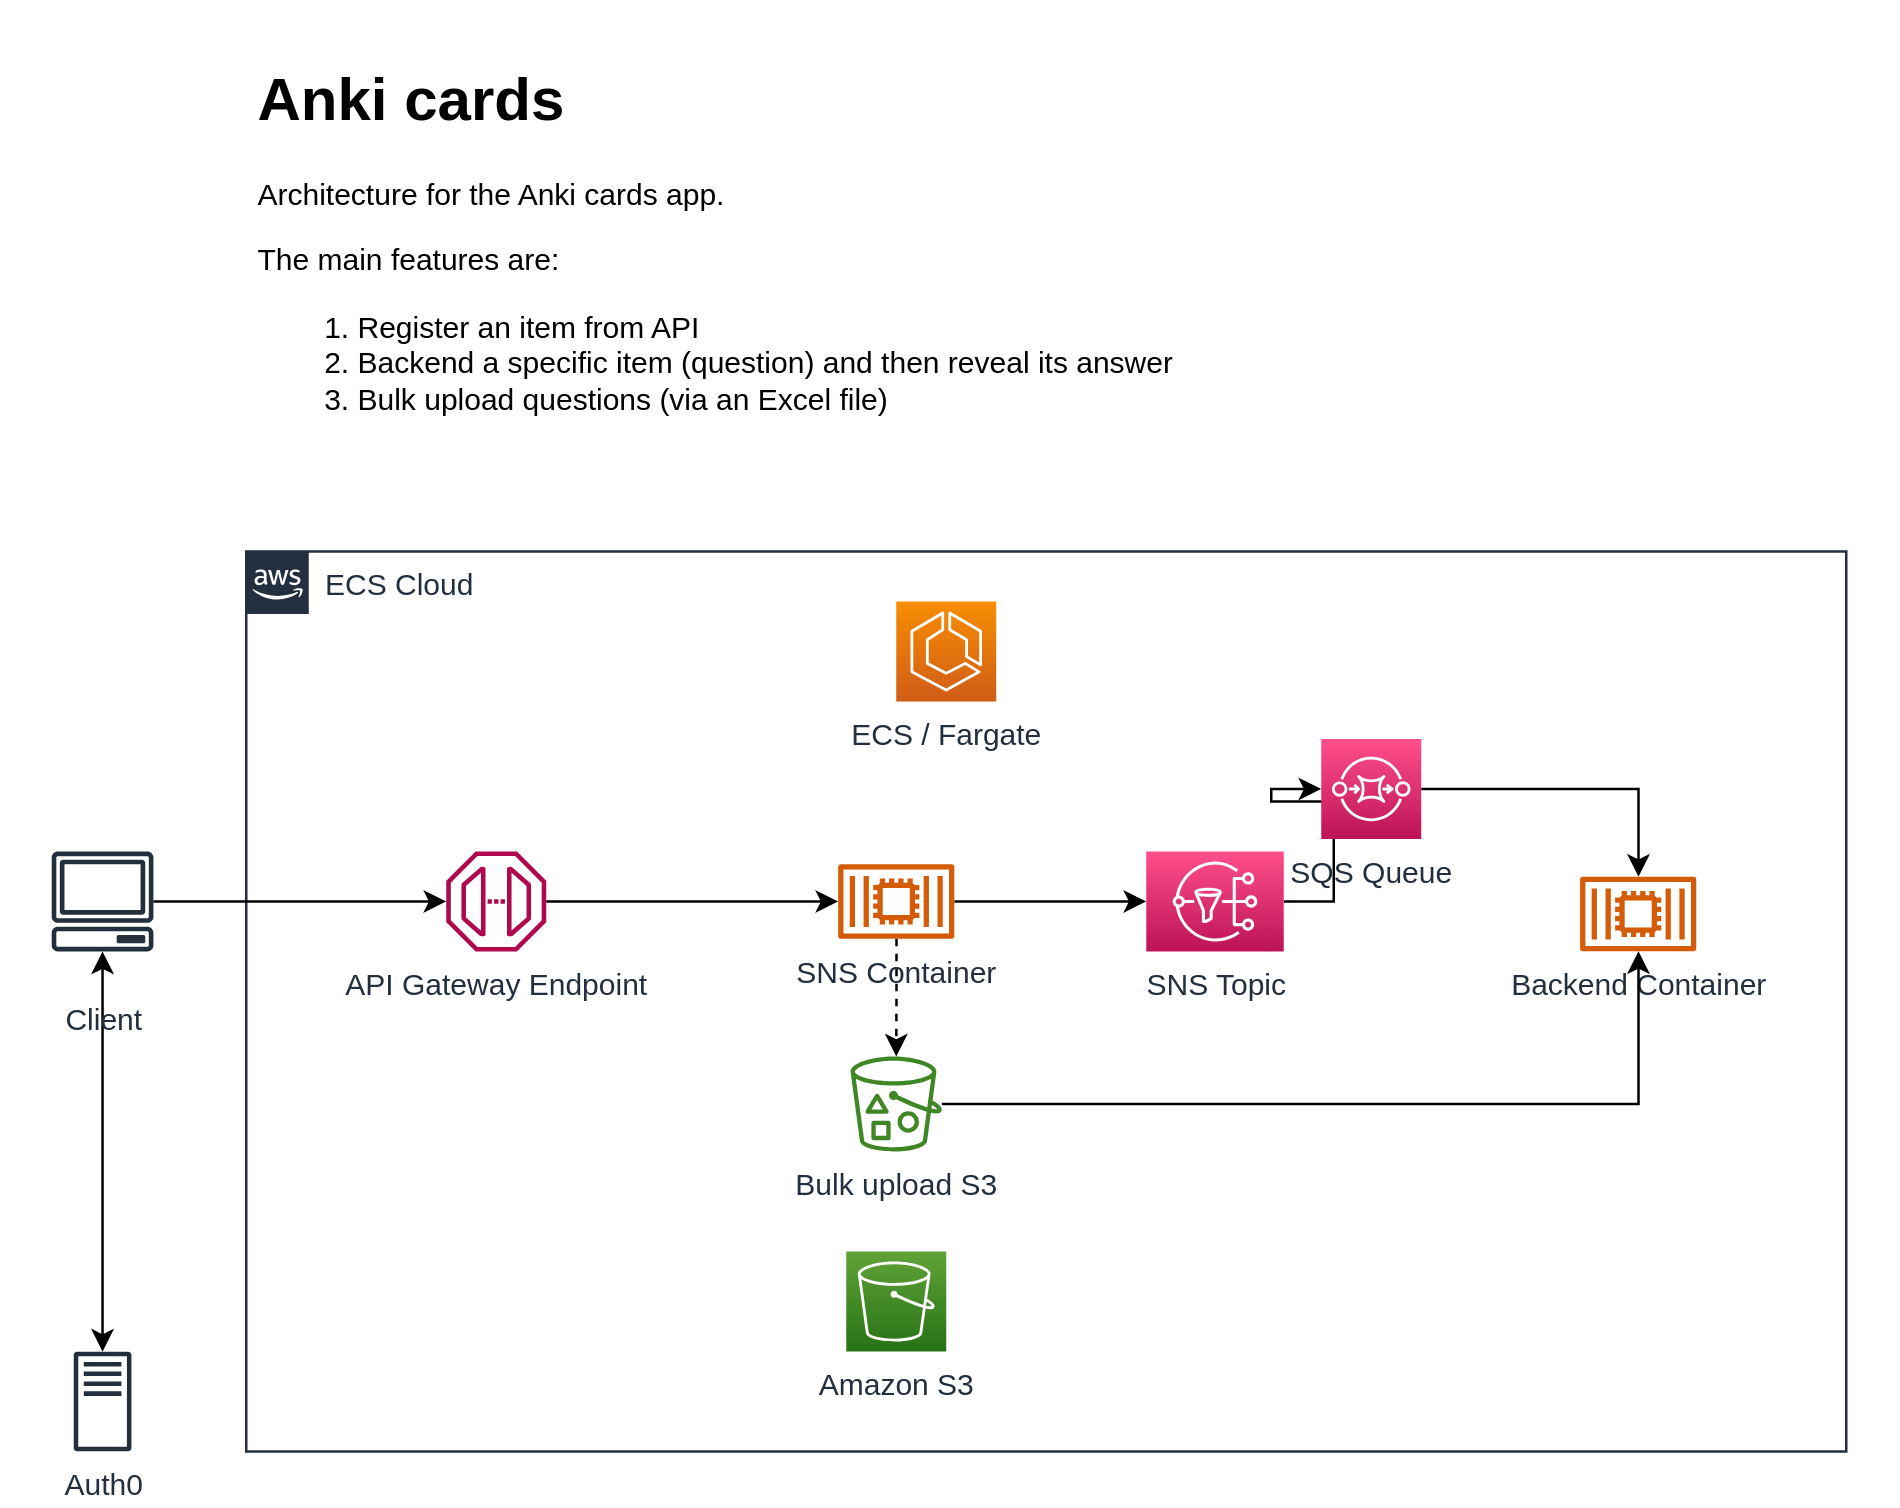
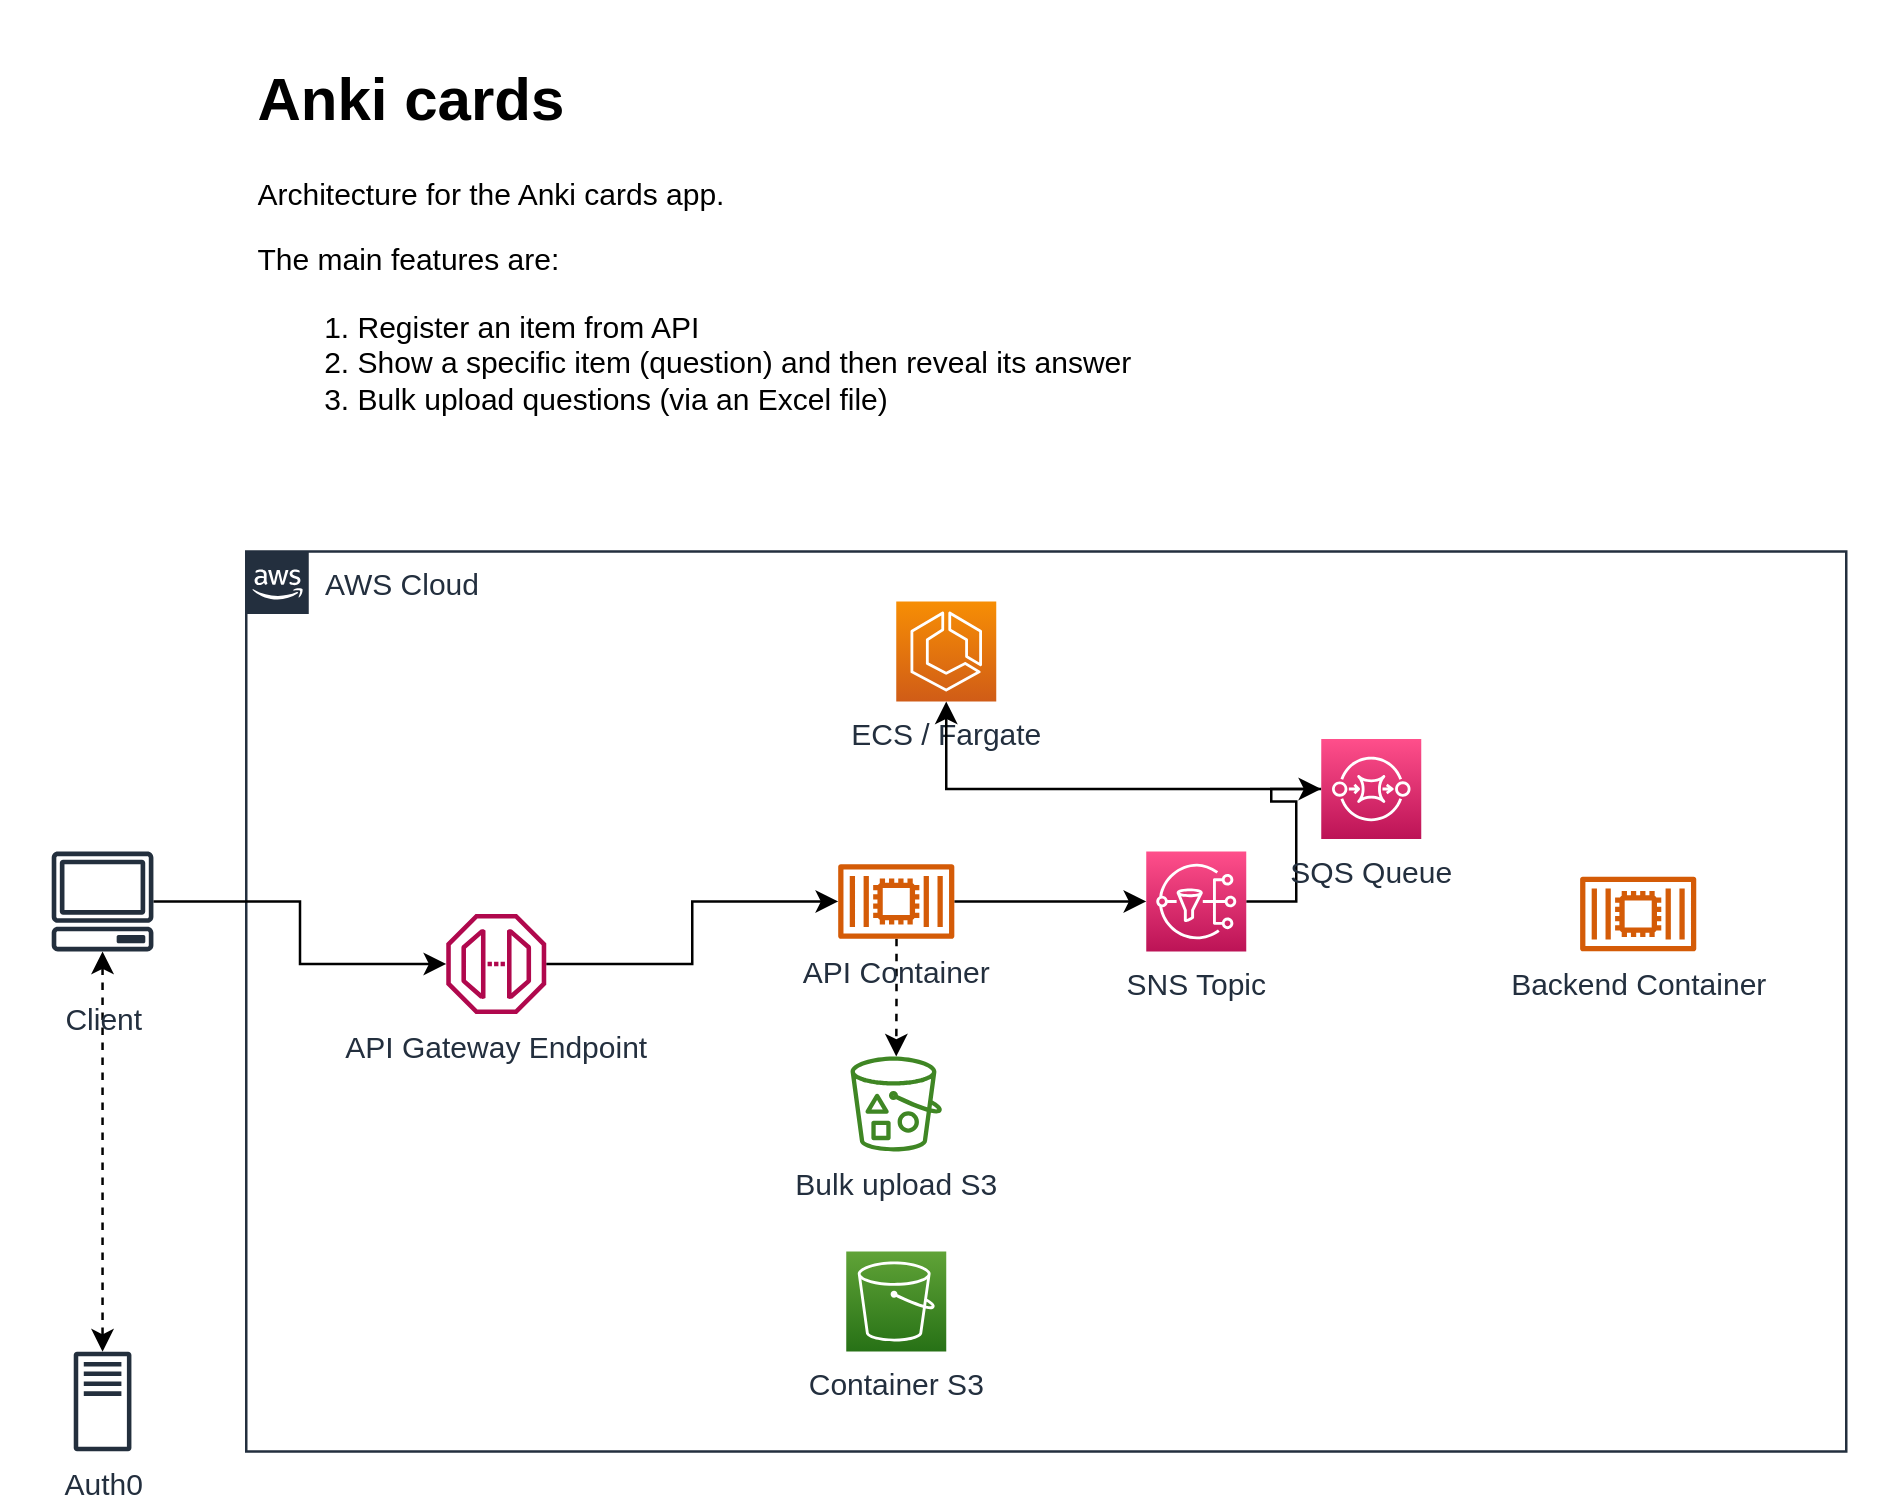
node "Anki cardsArchitecture for the Anki cards app. The main features are: Register an item from API Backend a specific item (question) and then reveal its answer Bulk upload questions (via an Excel file)": label "Anki cardsArchitecture for the Anki cards app. The main features are: Register an item from API Backend a specific item (question) and then reveal its answer Bulk upload questions (via an Excel file)" -> "Anki cardsArchitecture for the Anki cards app. The main features are: Register an item from API Show a specific item (question) and then reveal its answer Bulk upload questions (via an Excel file)"
node "ECS Cloud": label "ECS Cloud" -> "AWS Cloud"
edge "SQS Queue" -> "Backend Container": now "SQS Queue" -> "ECS / Fargate"
node "API Gateway Endpoint": moved (496, 901) -> (496, 964)
node "SNS Topic": size 138x100 -> 100x100
node "SNS Container": label "SNS Container" -> "API Container"
edge "Bulk upload S3" -> "Backend Container": removed
edge "Client" -- "Auth0": style solid -> dashed
node "Amazon S3": label "Amazon S3" -> "Container S3"
